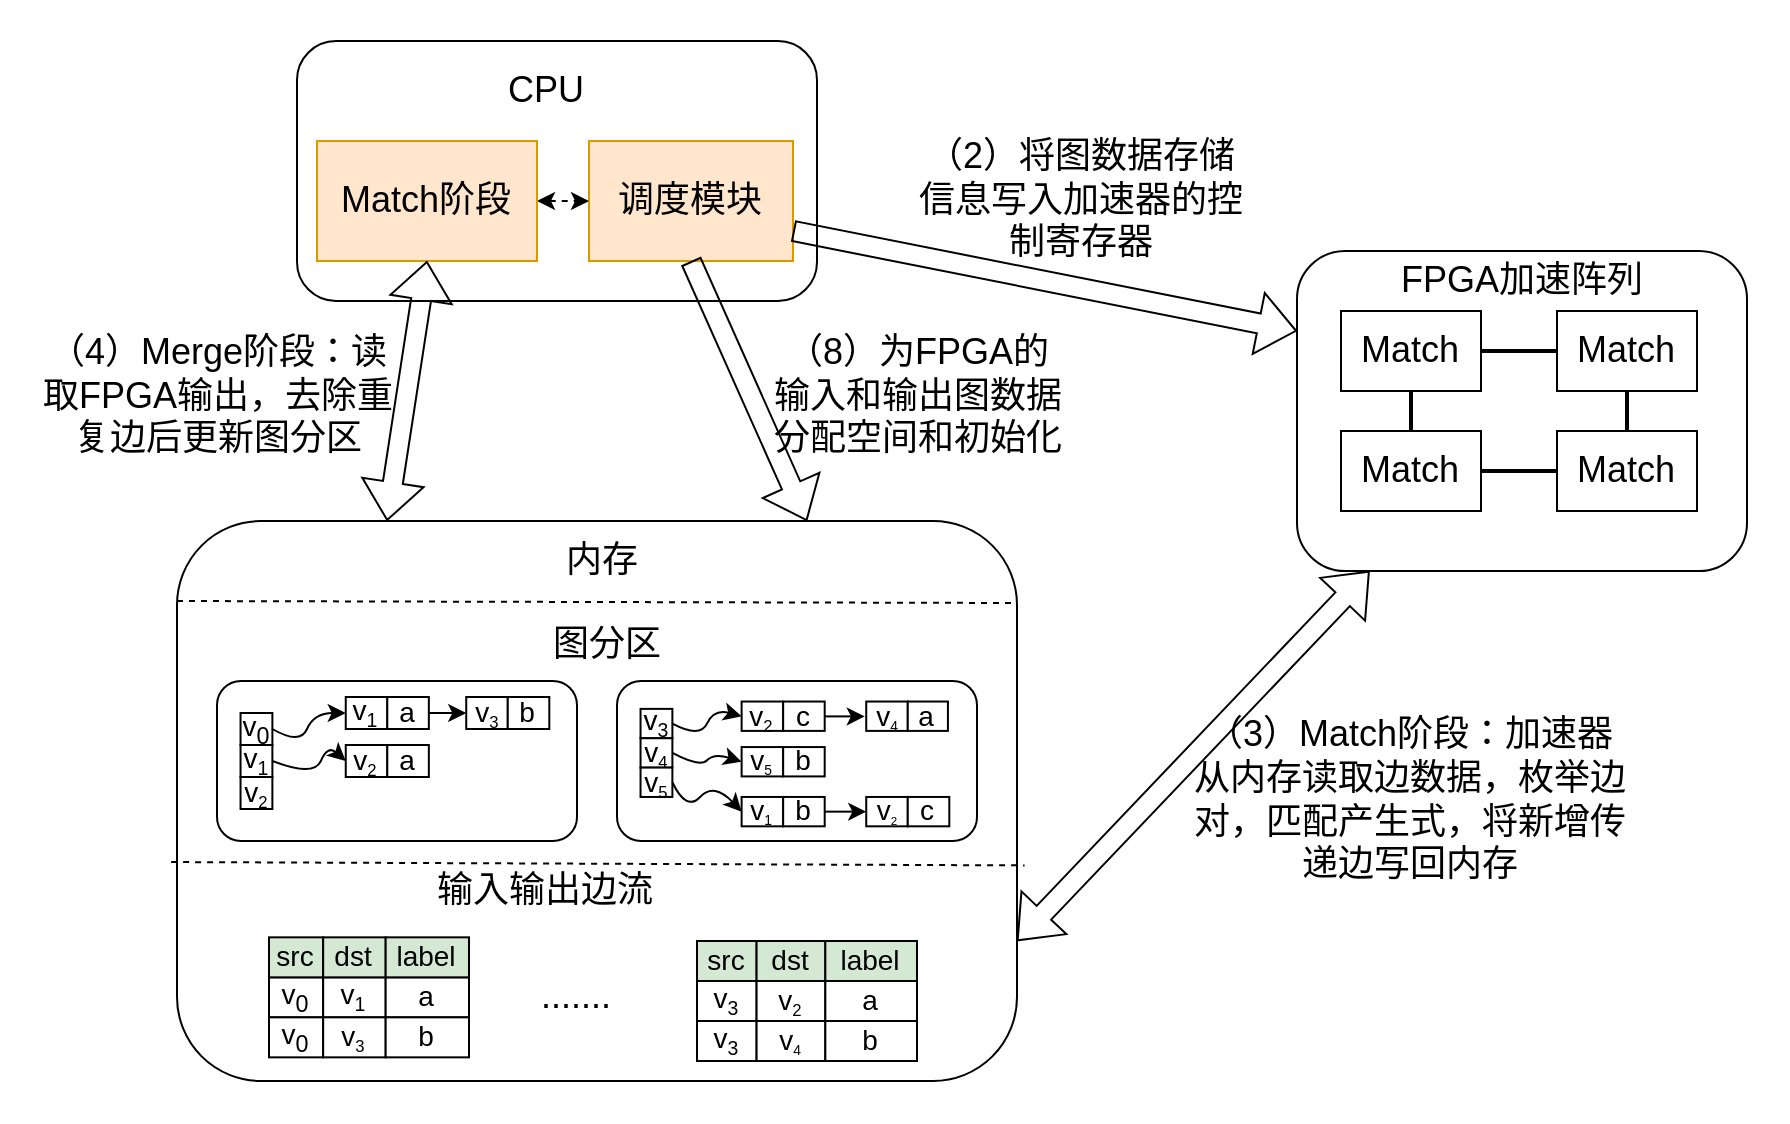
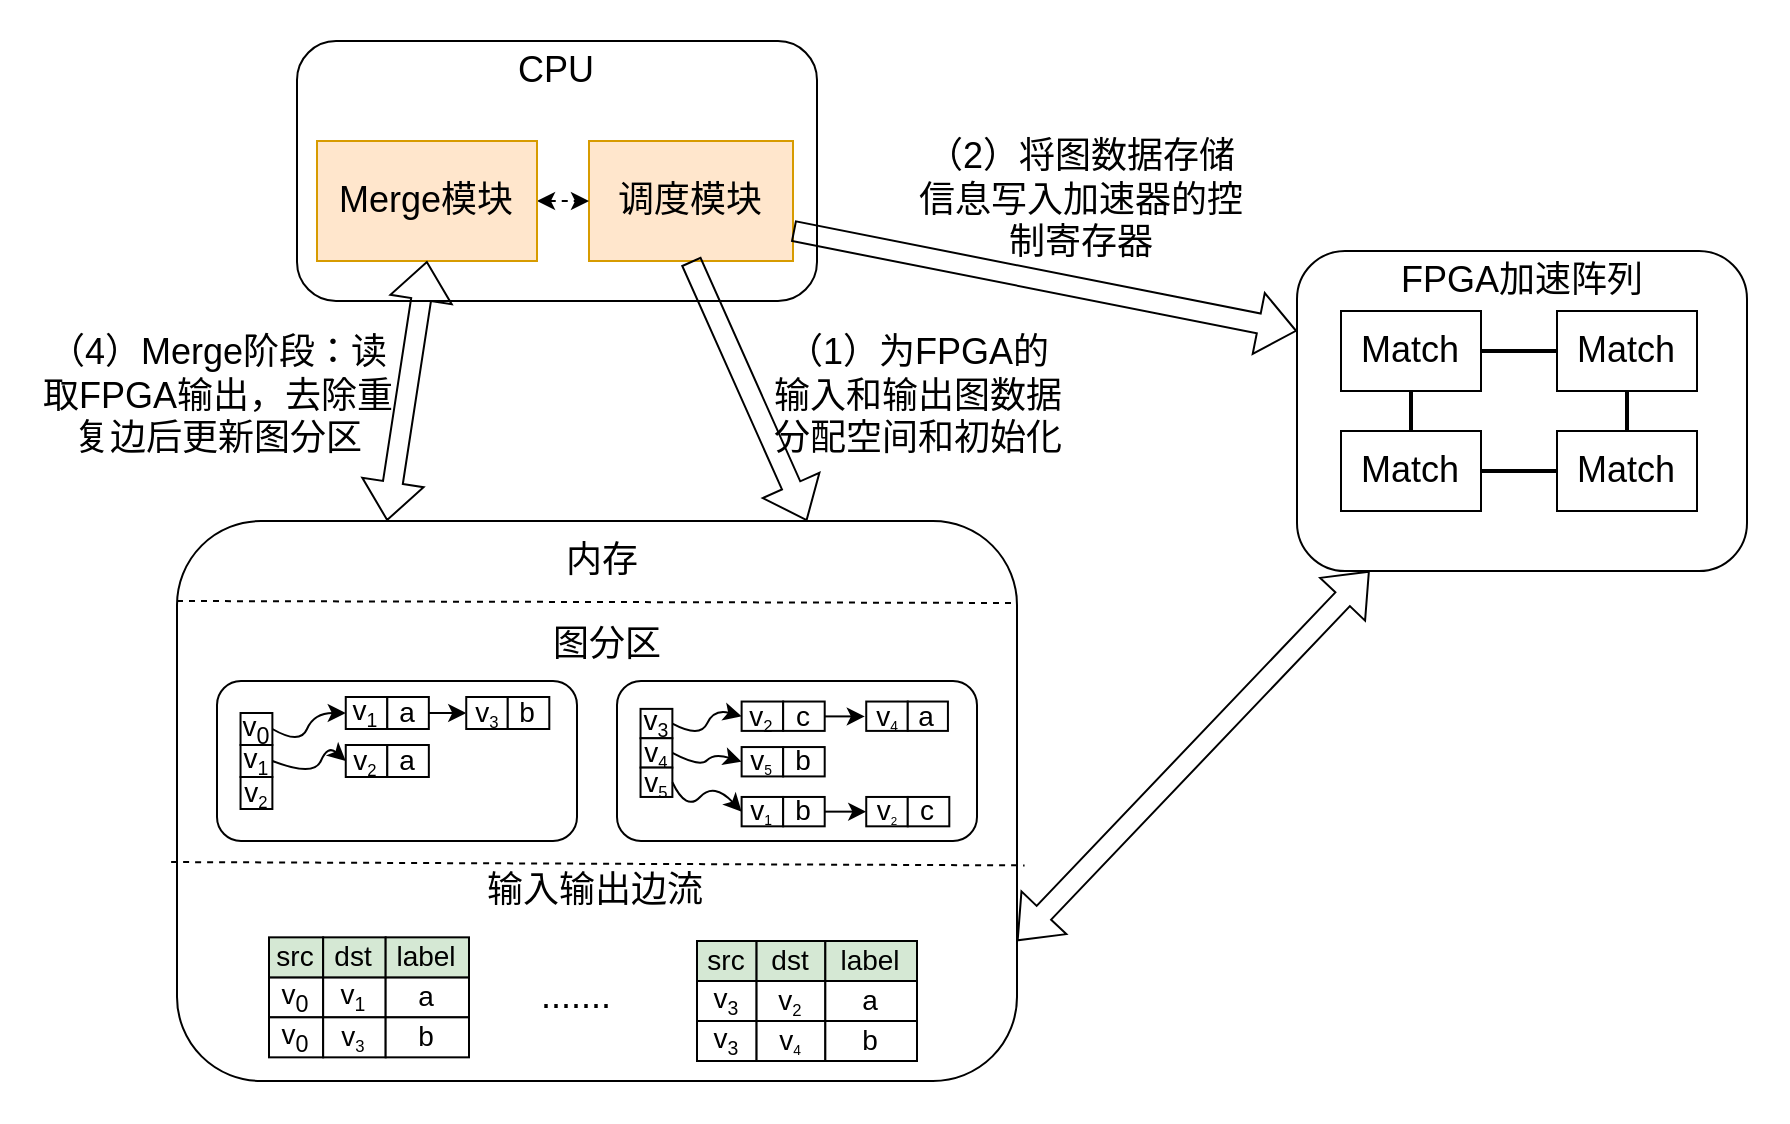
node "CPU": moved (547, 91) -> (557, 71)
node "Match阶段": label "Match阶段" -> "Merge模块"
node "（8）为FPGA的 输入和输出图数据分配空间和初始化": label "（8）为FPGA的 输入和输出图数据分配空间和初始化" -> "（1）为FPGA的 输入和输出图数据分配空间和初始化"
node "（3）Match阶段：加速器从内存读取边数据，枚举边对，匹配产生式，将新增传递边写回内存": removed
node "输入输出边流": moved (545, 891) -> (595, 891)
